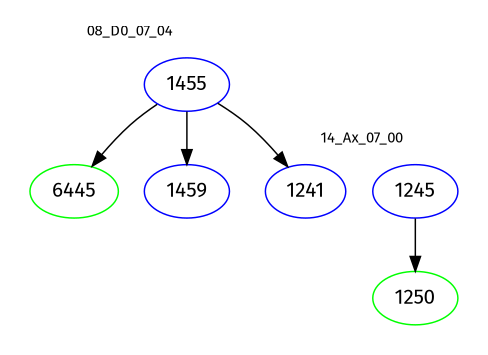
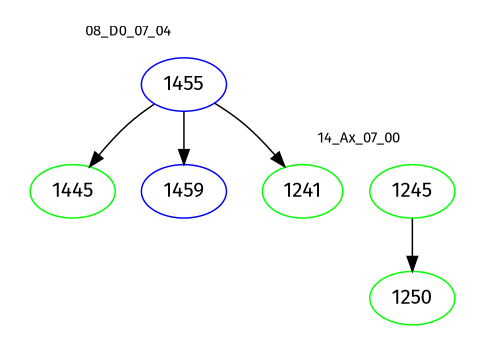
node "6445": label "6445" -> "1445"
node "1241": color blue -> green
node "1245": color blue -> green
